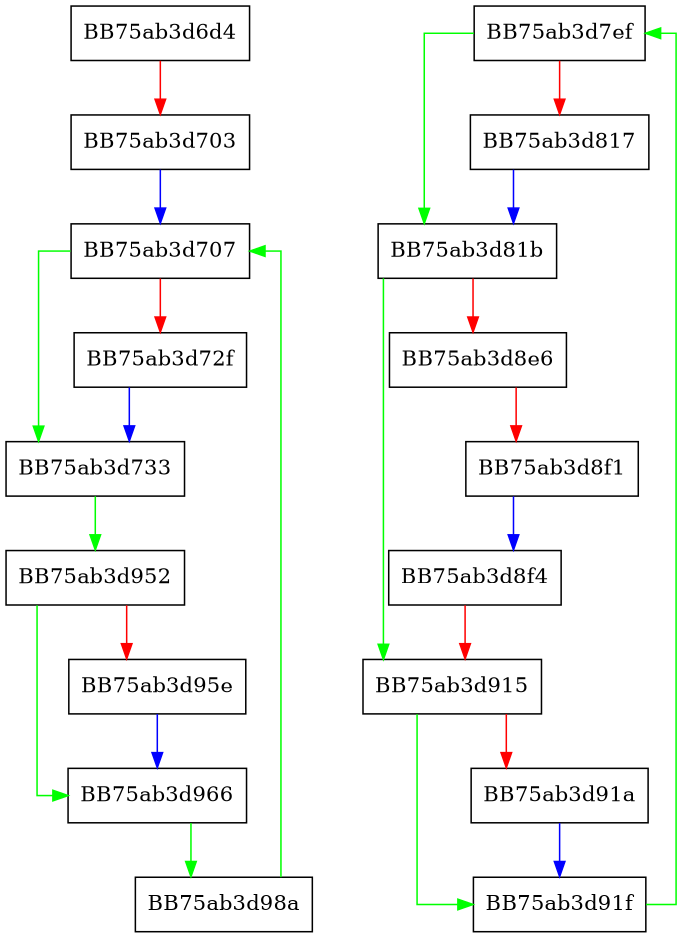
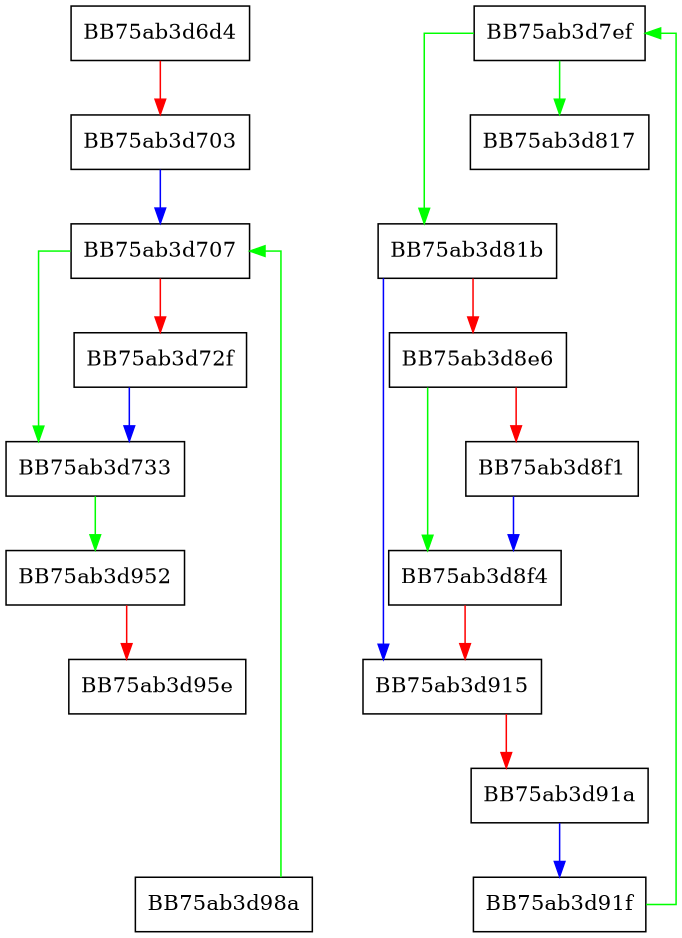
edge "BB75ab3d7ef" -> "BB75ab3d817": color red -> green
edge "BB75ab3d817" -> "BB75ab3d81b": removed
edge "BB75ab3d81b" -> "BB75ab3d915": color green -> blue
edge "BB75ab3d8e6" -> "BB75ab3d8f4": added
node "BB75ab3d966": removed
edge "BB75ab3d915" -> "BB75ab3d91f": removed
